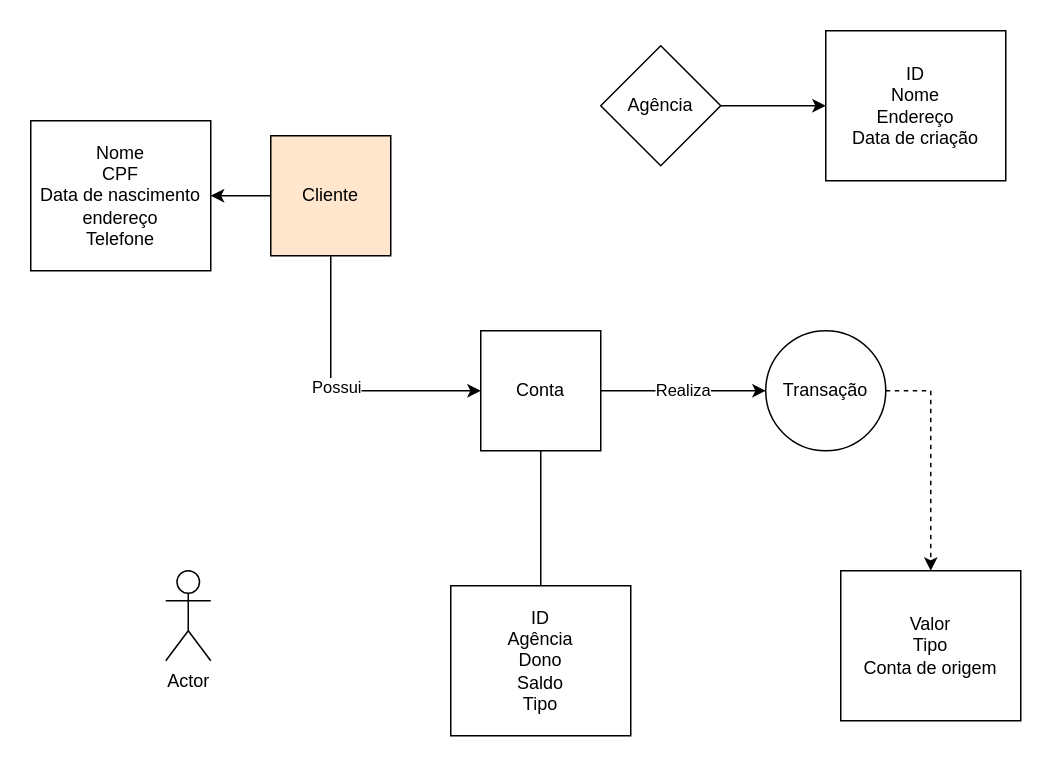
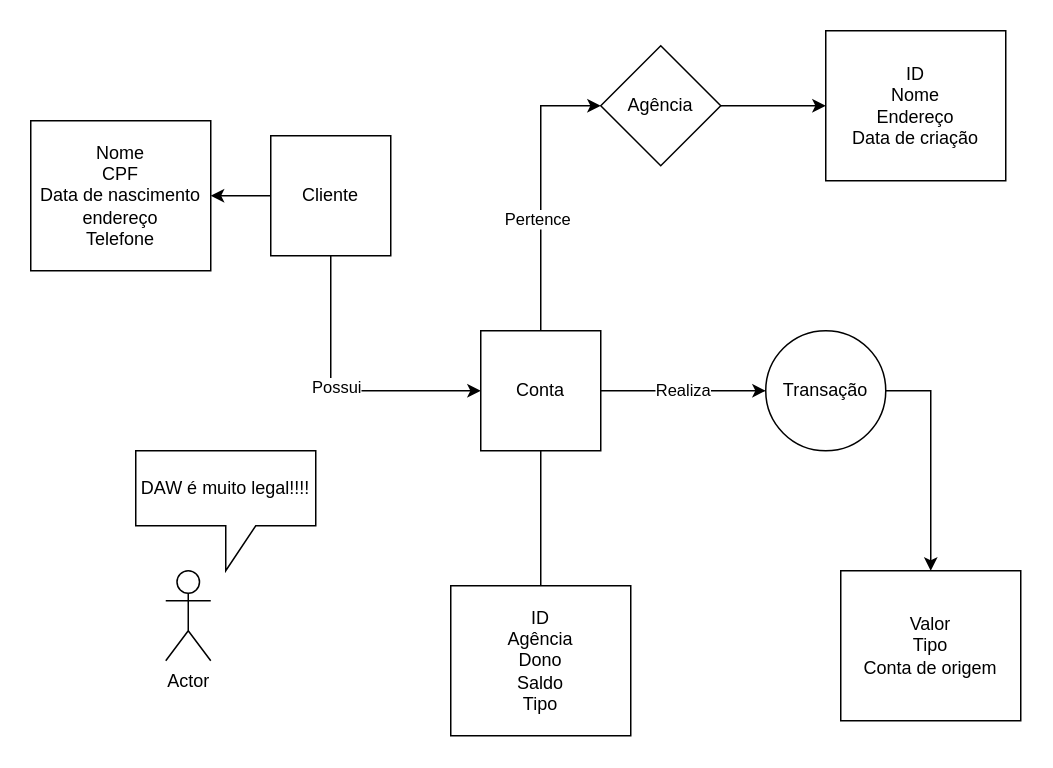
edge "Conta" -> "Agência": added, label "Pertence"
node "Cliente": fillcolor #ffe6cc -> #ffffff
edge "Transação" -> "Valor Tipo Conta de origem": style dashed -> solid
node "DAW é muito legal!!!!": added
